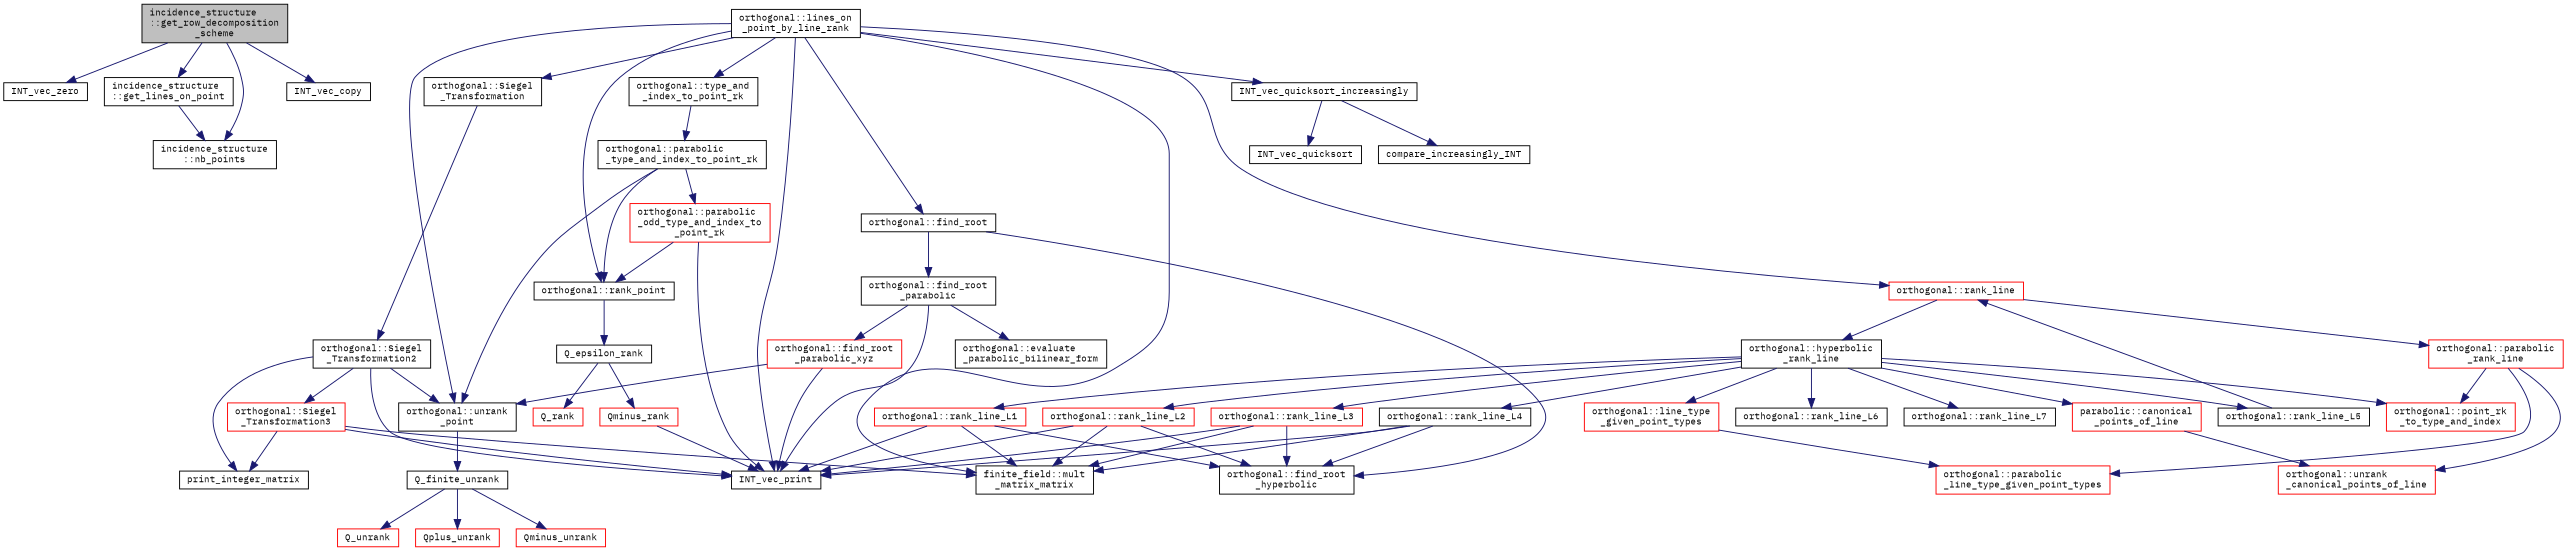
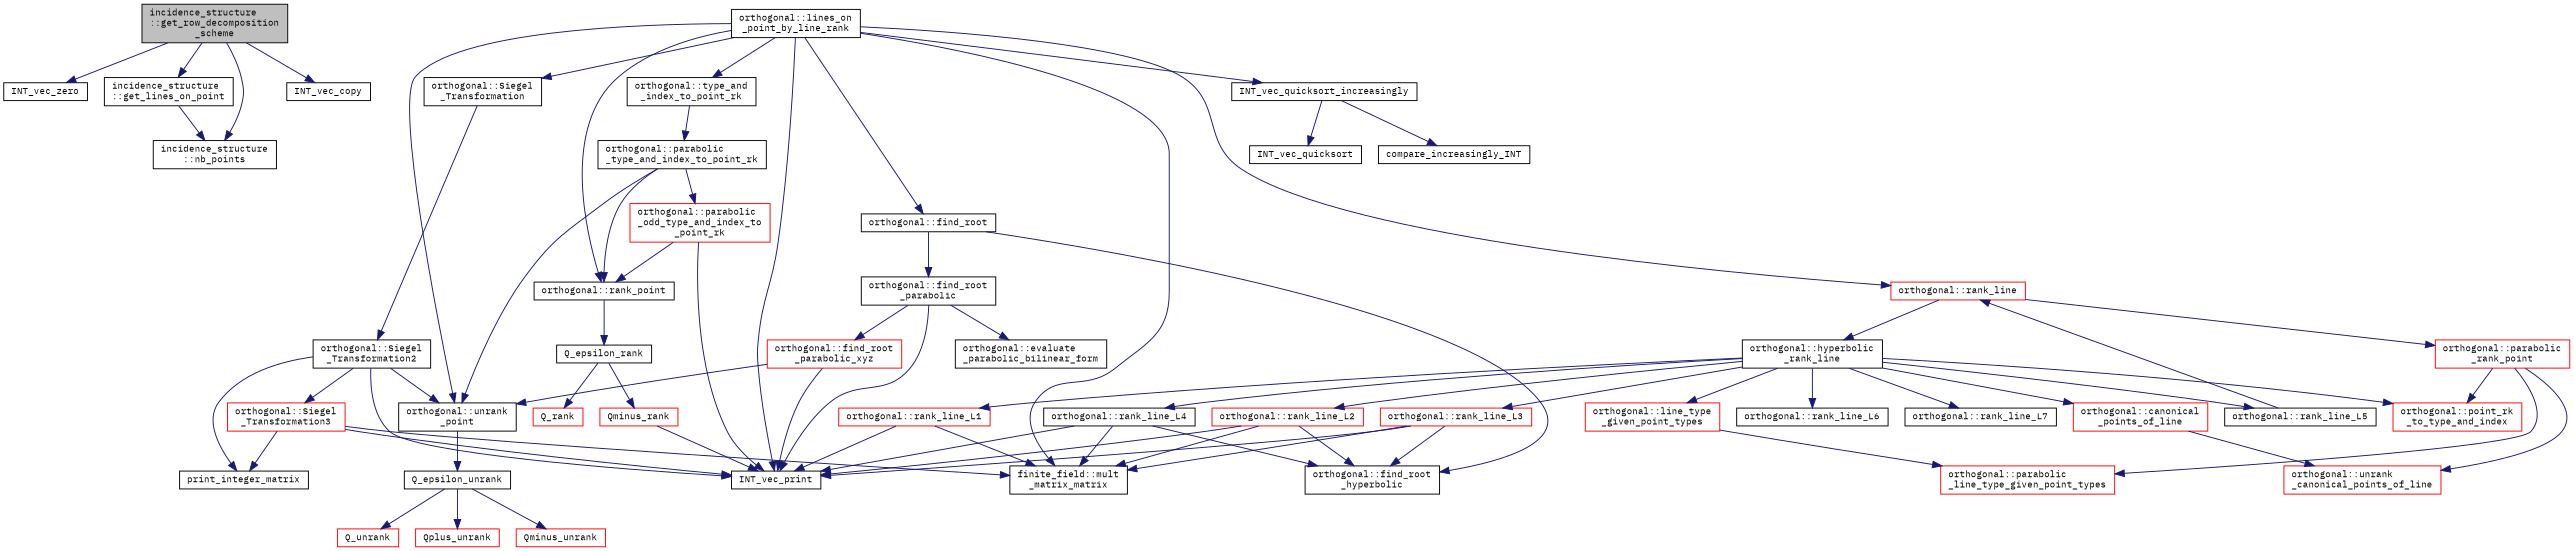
node "orthogonal::parabolic _rank_line": label "orthogonal::parabolic _rank_line" -> "orthogonal::parabolic _rank_point"
node "parabolic::canonical _points_of_line": label "parabolic::canonical _points_of_line" -> "orthogonal::canonical _points_of_line"
edge "orthogonal::rank_line_L1" -> "orthogonal::find_root _hyperbolic": removed
node "Q_finite_unrank": label "Q_finite_unrank" -> "Q_epsilon_unrank"
